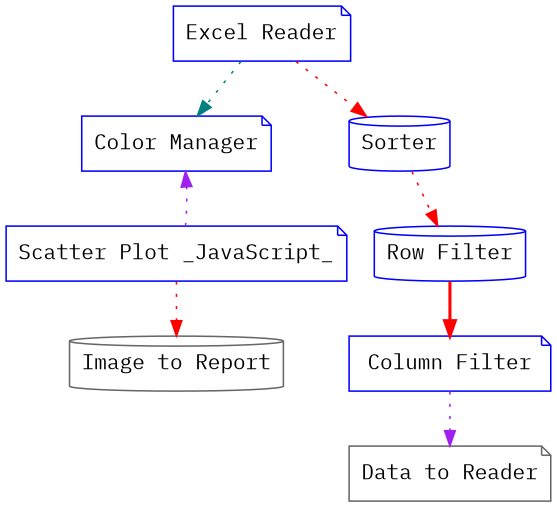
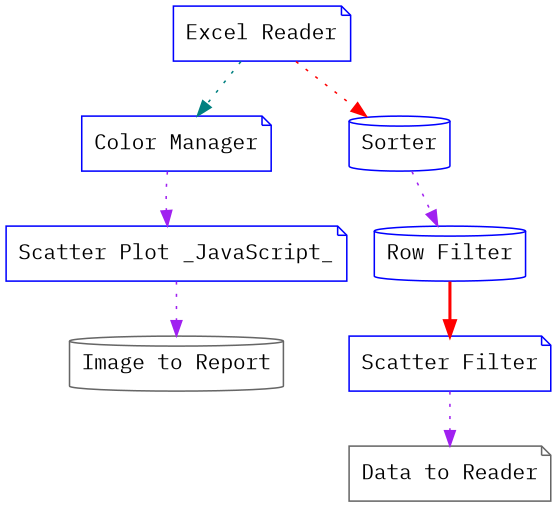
edge "Sorter" -> "Row Filter": color red -> purple
edge "Scatter Plot _JavaScript_" -> "Color Manager": reversed
edge "Scatter Plot _JavaScript_" -> "Image to Report": color red -> purple
node "Column Filter": label "Column Filter" -> "Scatter Filter"
